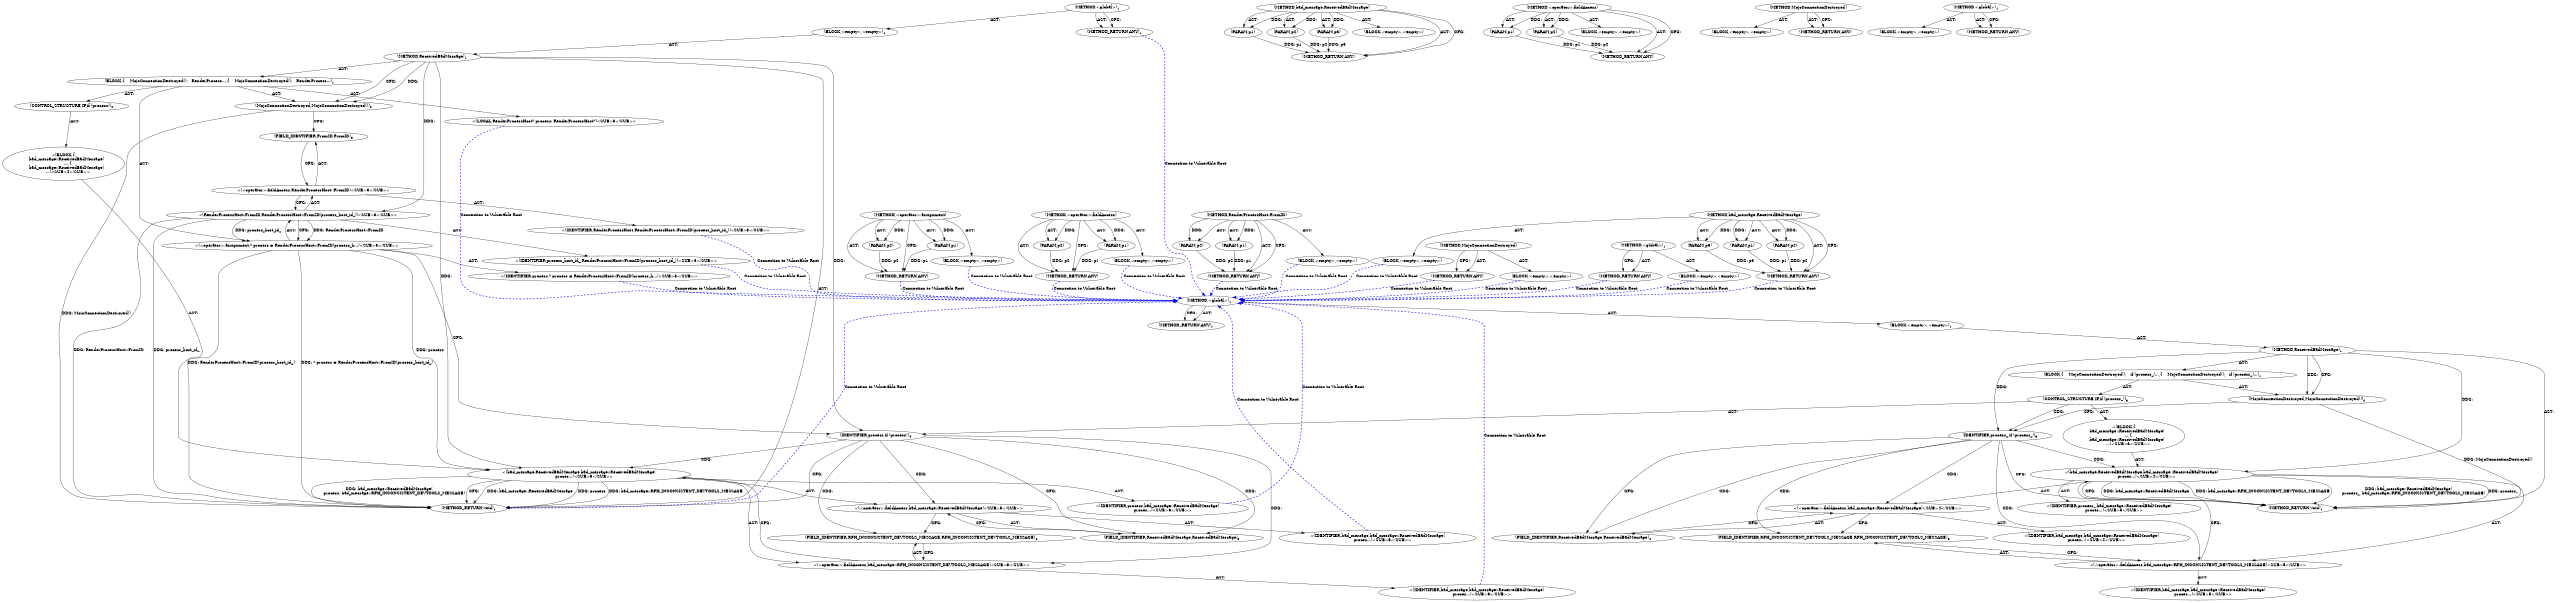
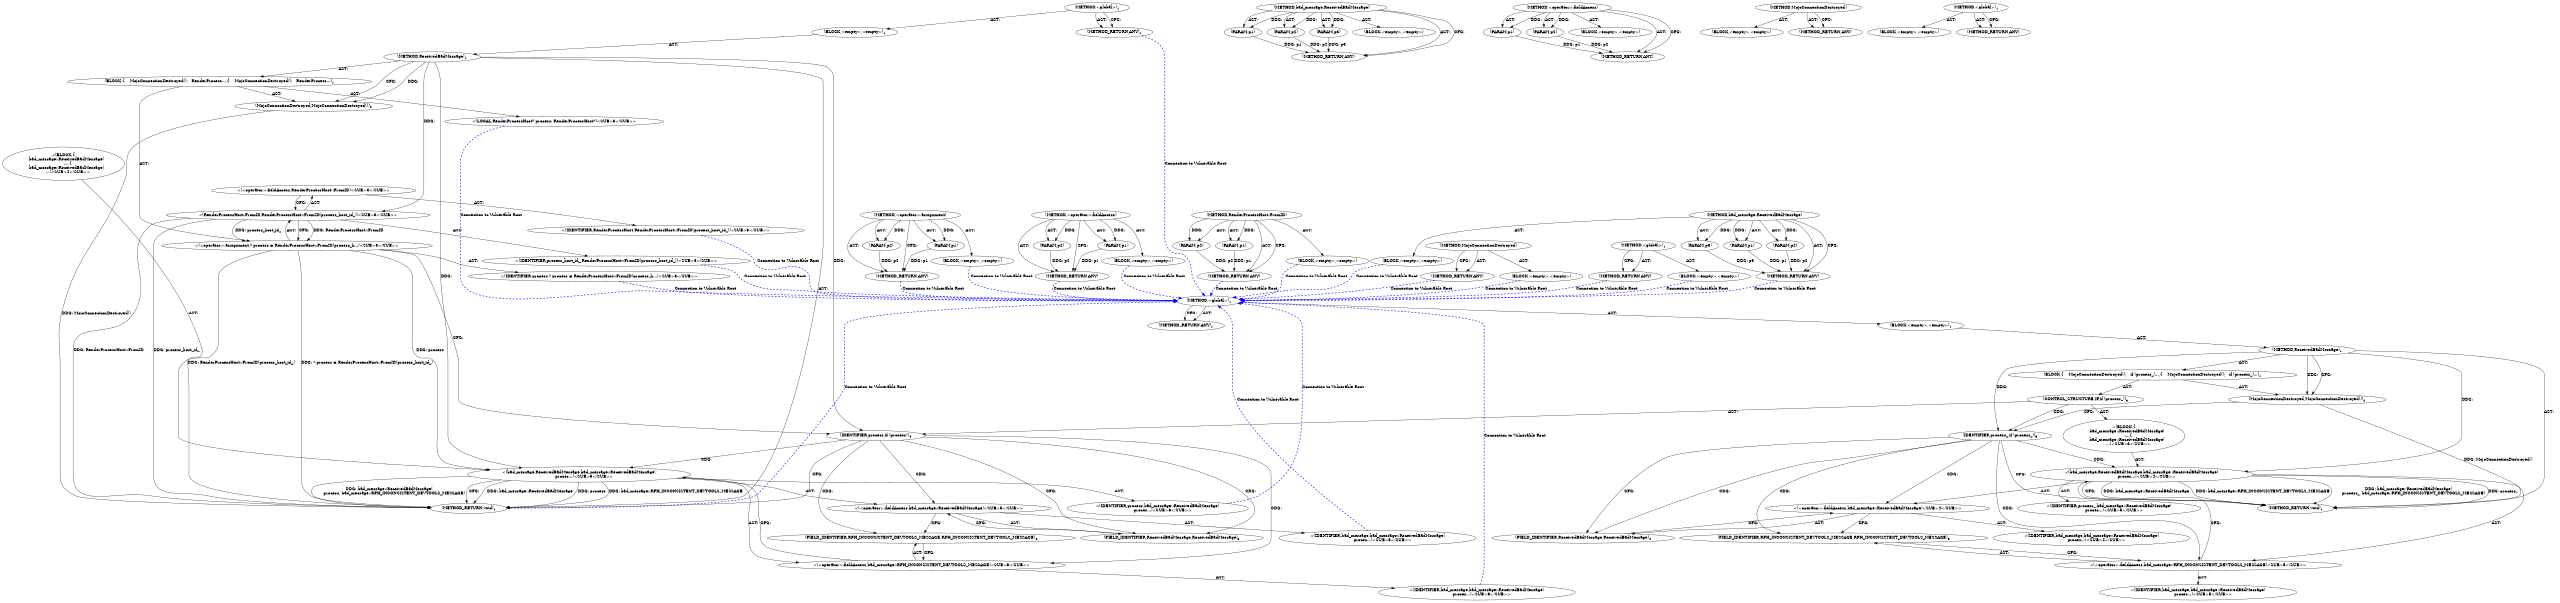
node "(CONTROL_STRUCTURE,IF,if (process))": removed
node "(FIELD_IDENTIFIER,FromID,FromID)": removed
